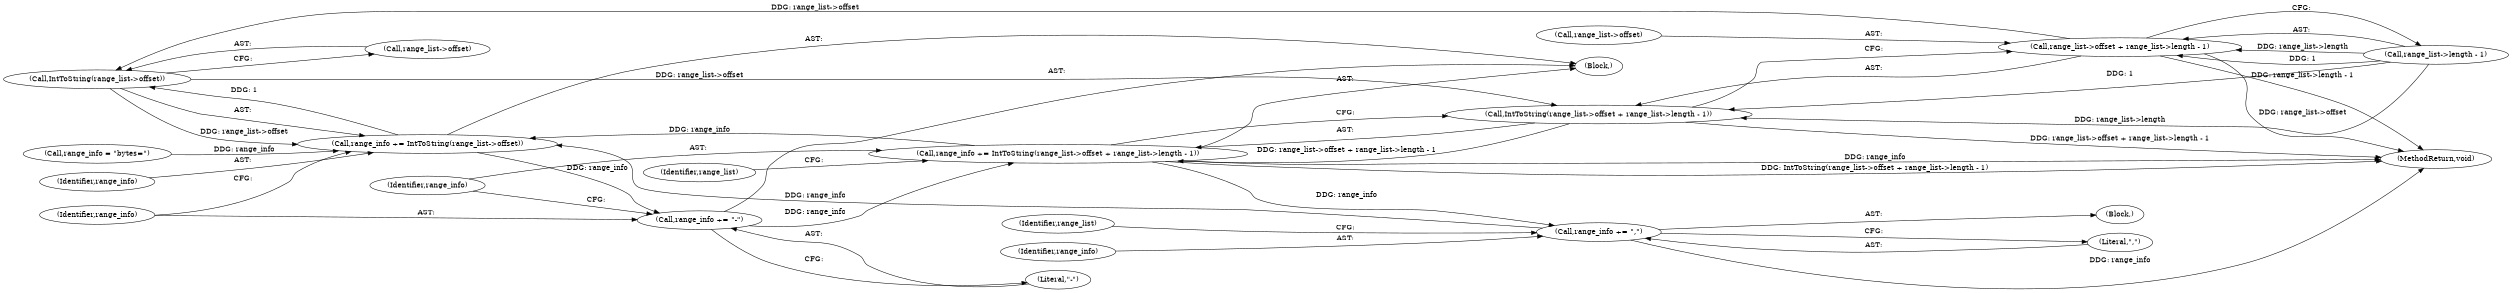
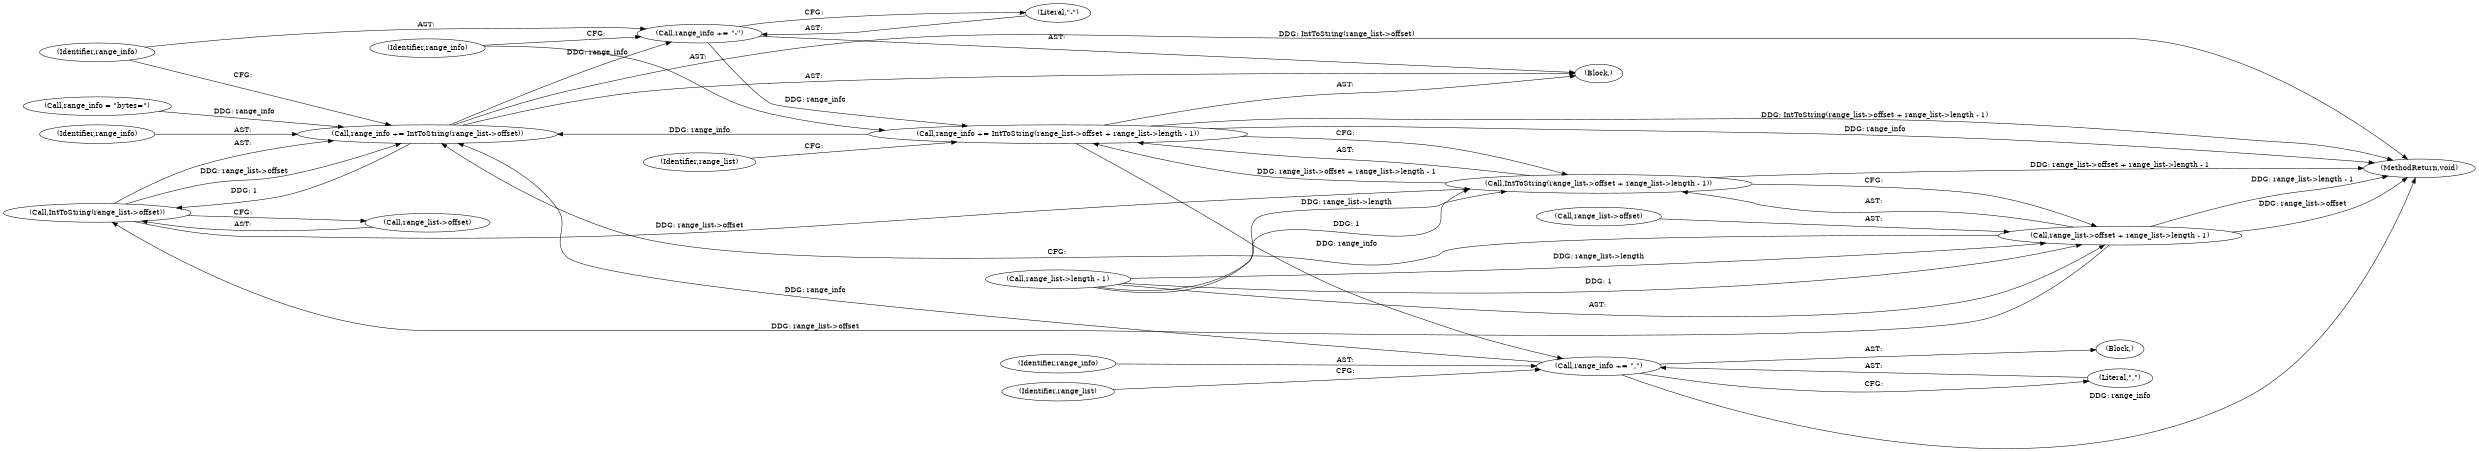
edge "(Call,range_list->offset + range_list->length - 1)" -> "(Call,range_list->length - 1)": now "(Call,range_list->offset + range_list->length - 1)" -> "(Call,range_info += IntToString(range_list->offset))"
edge "(Call,range_info += IntToString(range_list->offset))" -> "(MethodReturn,void)": added, label "DDG: IntToString(range_list->offset)"
